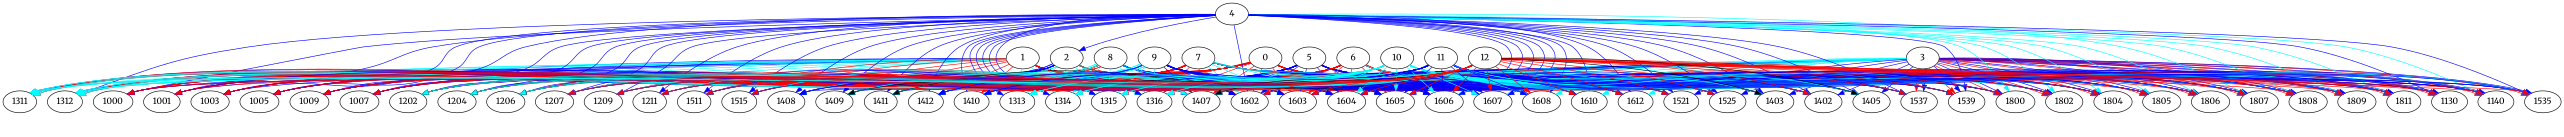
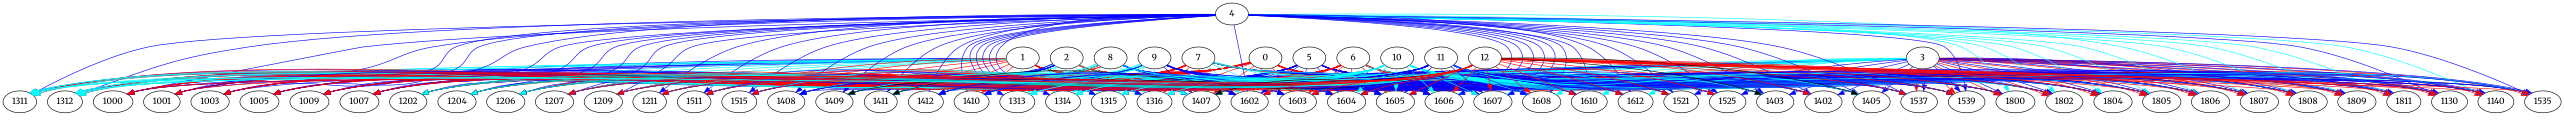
edge "4" -> "2": now "4" -> "1311"
